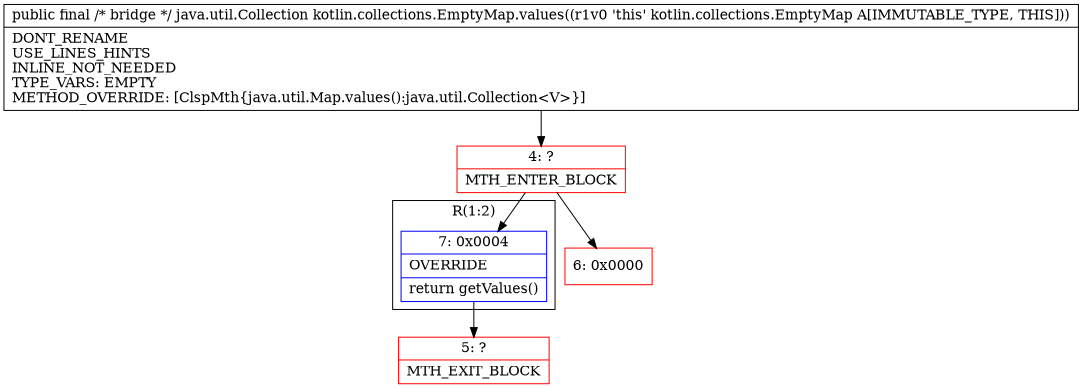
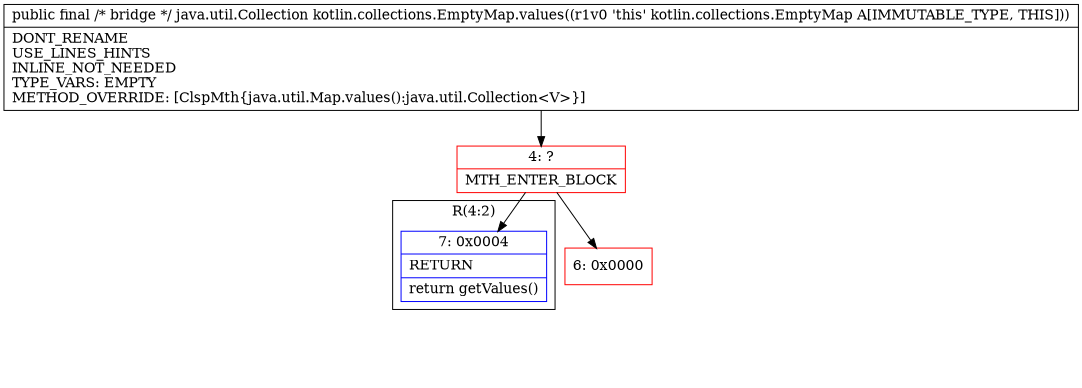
cluster "R(1:2)": label "R(1:2)" -> "R(4:2)"
node "7: 0x0004": text "OVERRIDE" -> "RETURN"
node "5: ?": removed
